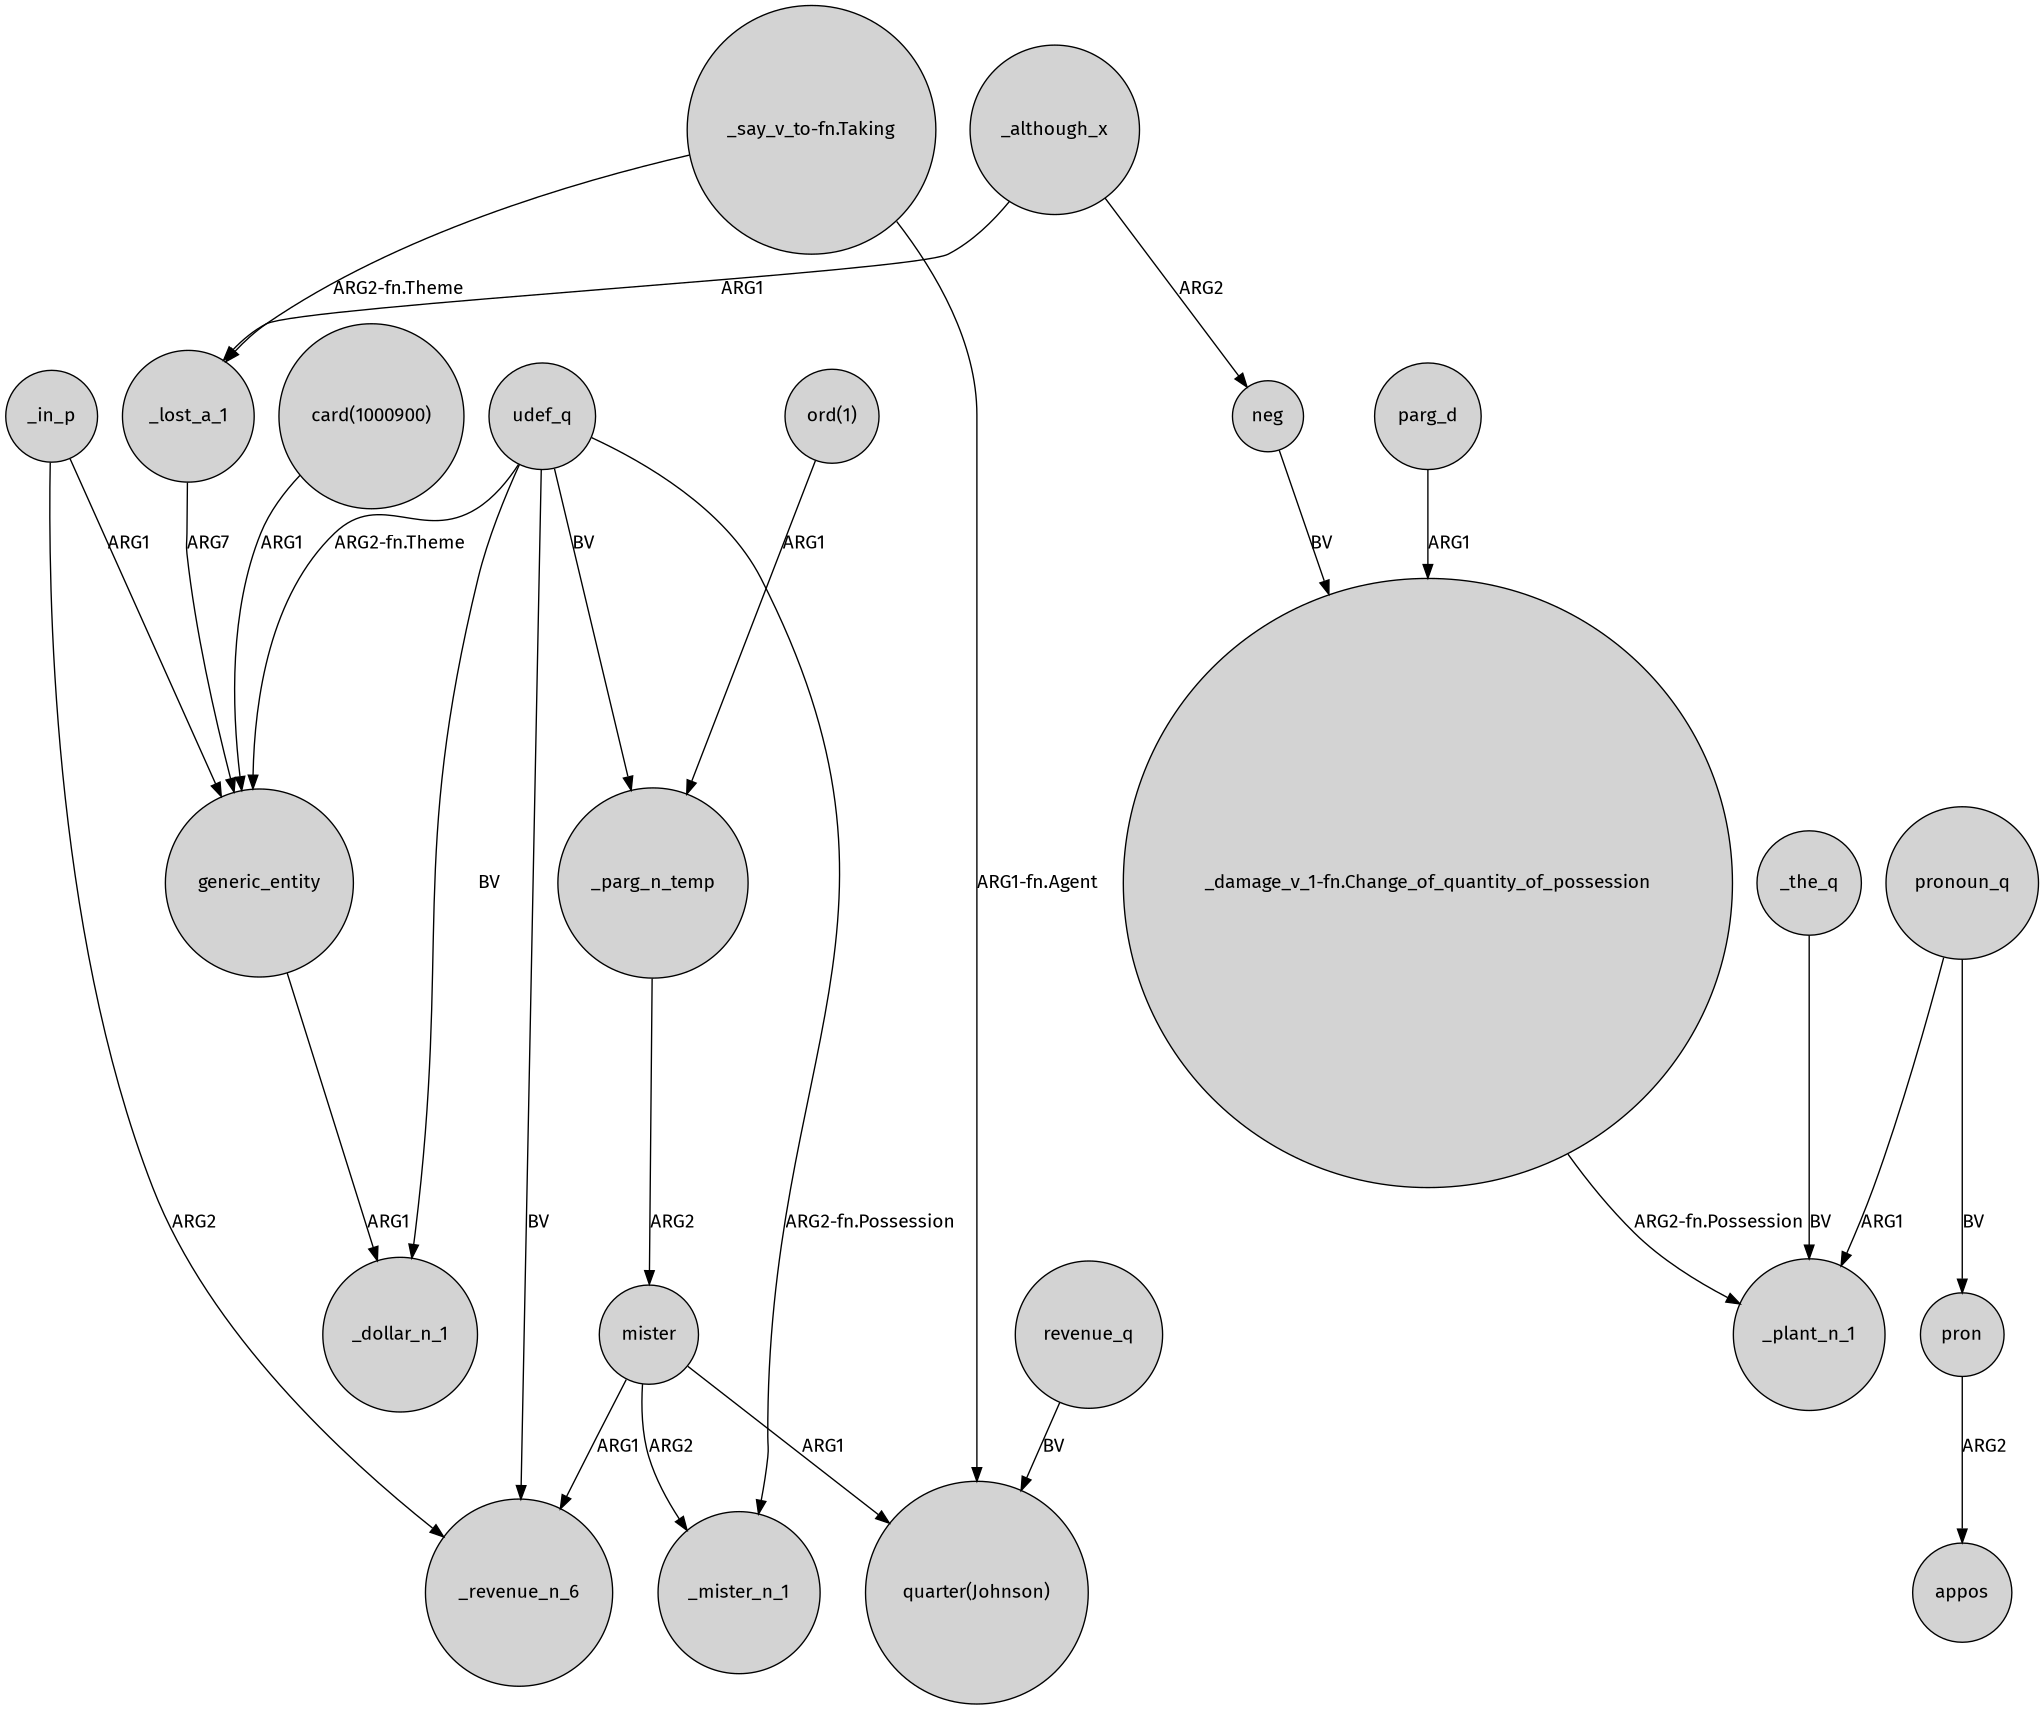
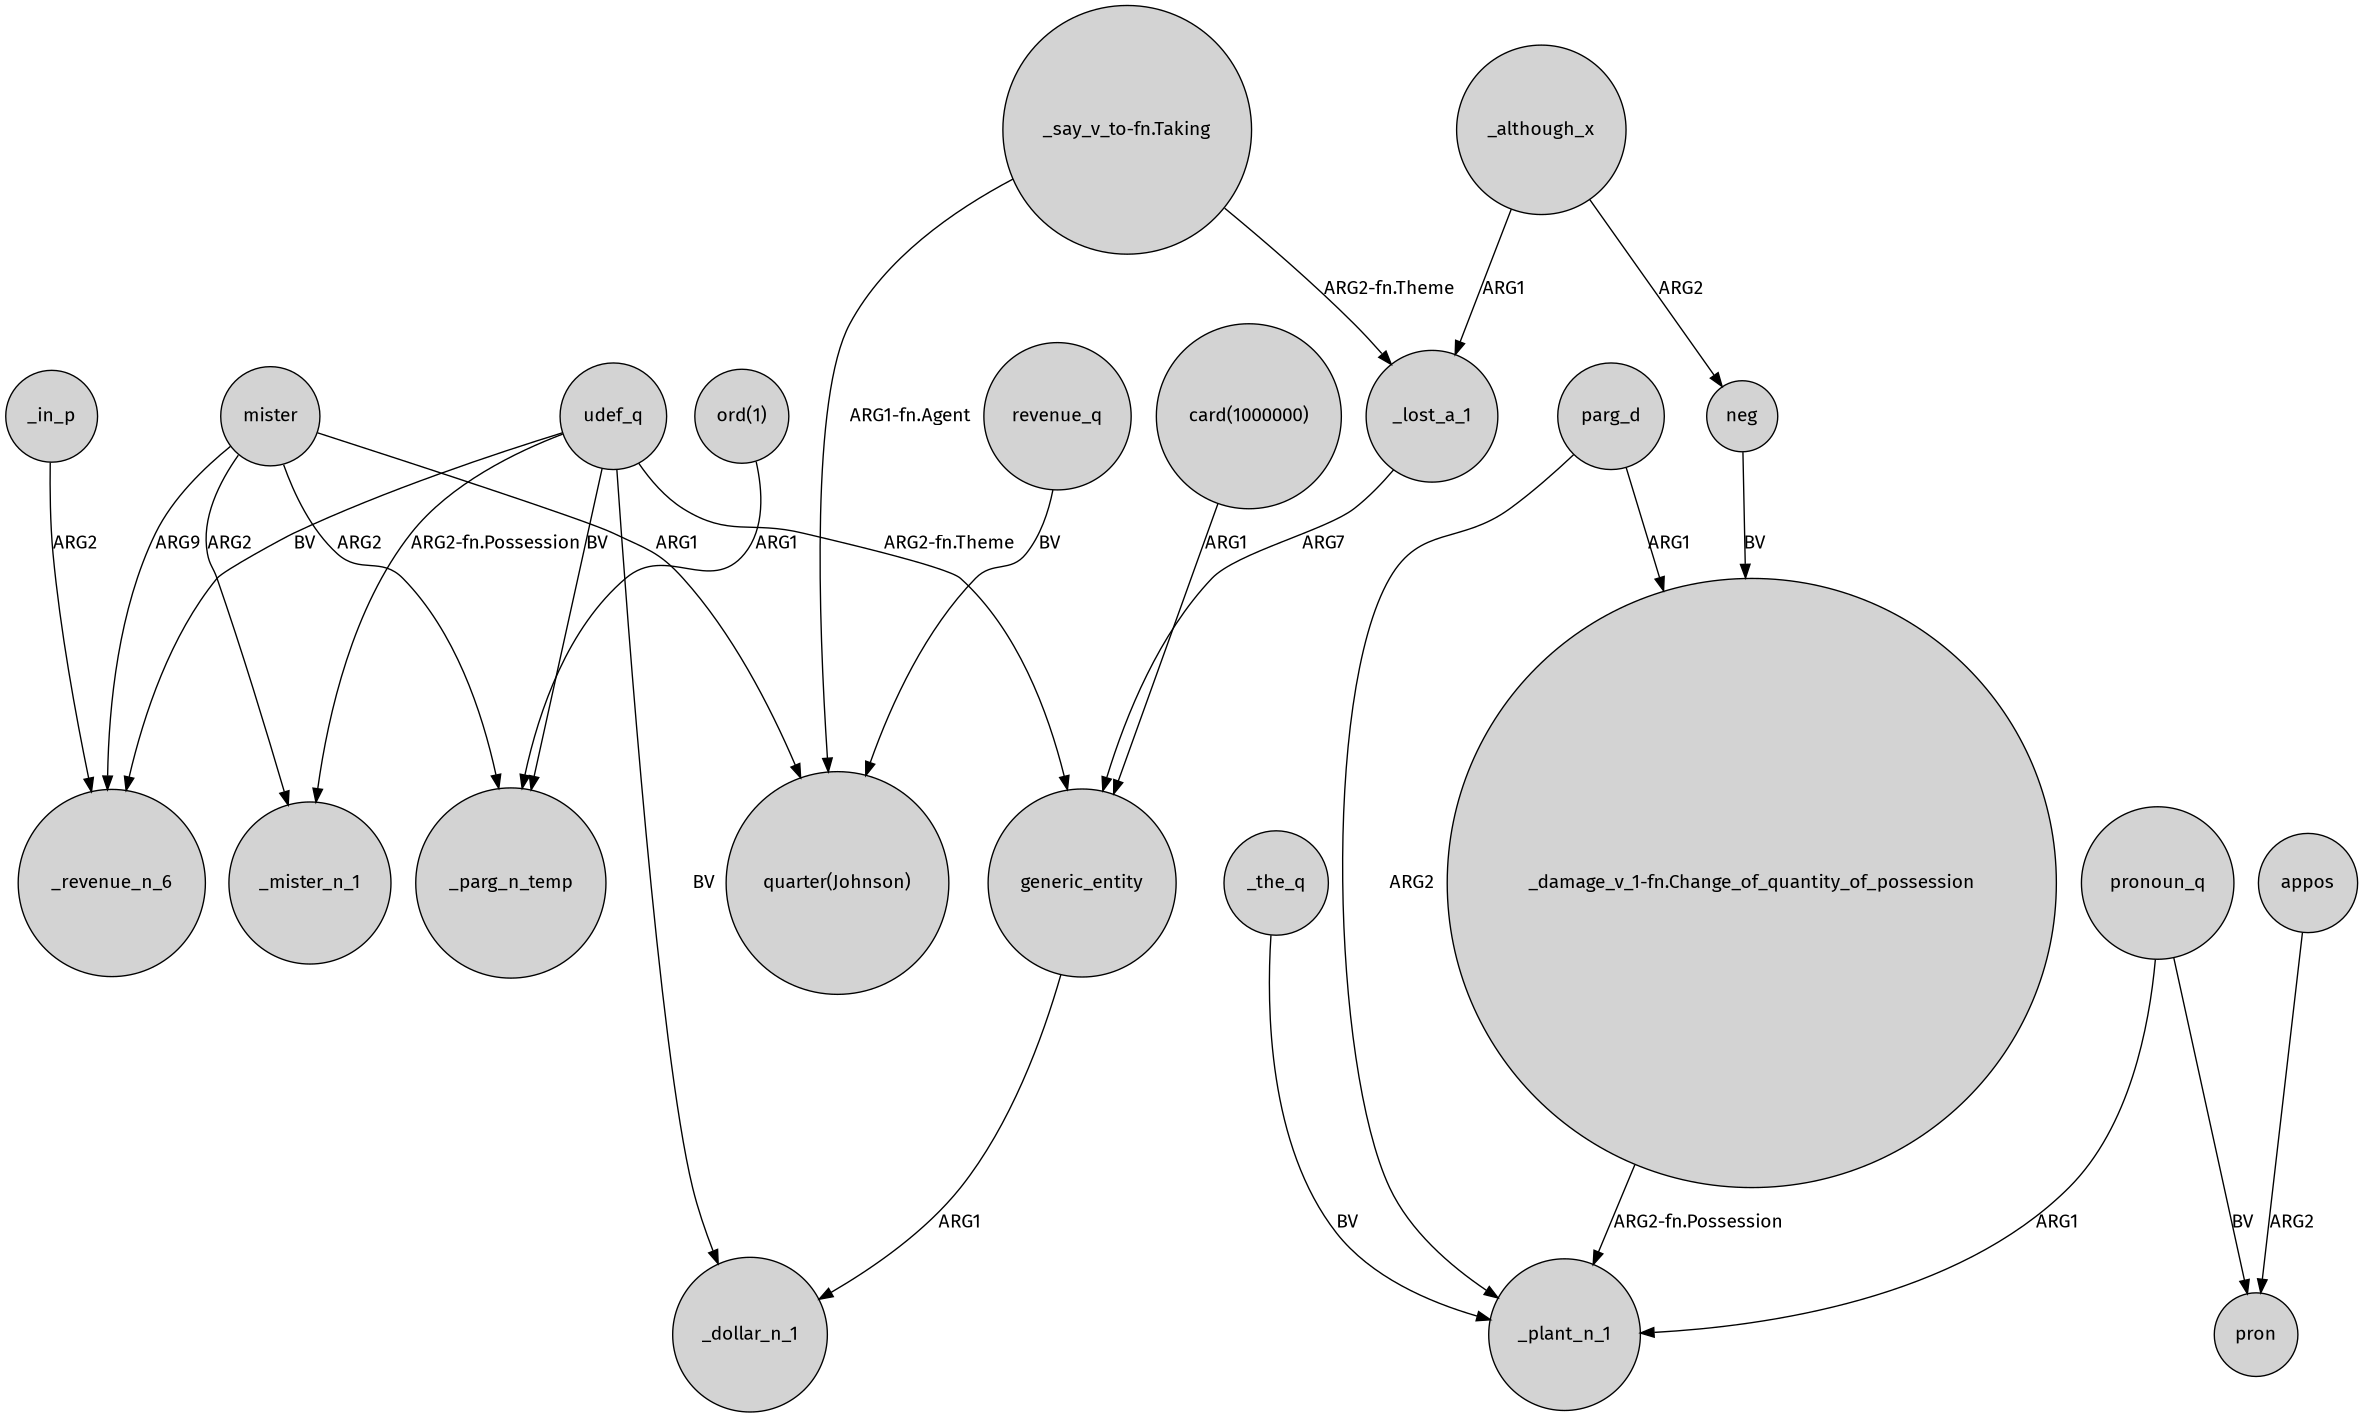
node "card(1000900)": label "card(1000900)" -> "card(1000000)"
edge "_in_p" -> "generic_entity": removed, label "ARG1"
edge "parg_d" -> "_plant_n_1": added, label "ARG2"
edge "_parg_n_temp" -> "mister": reversed
edge "mister" -> "_revenue_n_6": label "ARG1" -> "ARG9"
edge "pron" -> "appos": reversed
